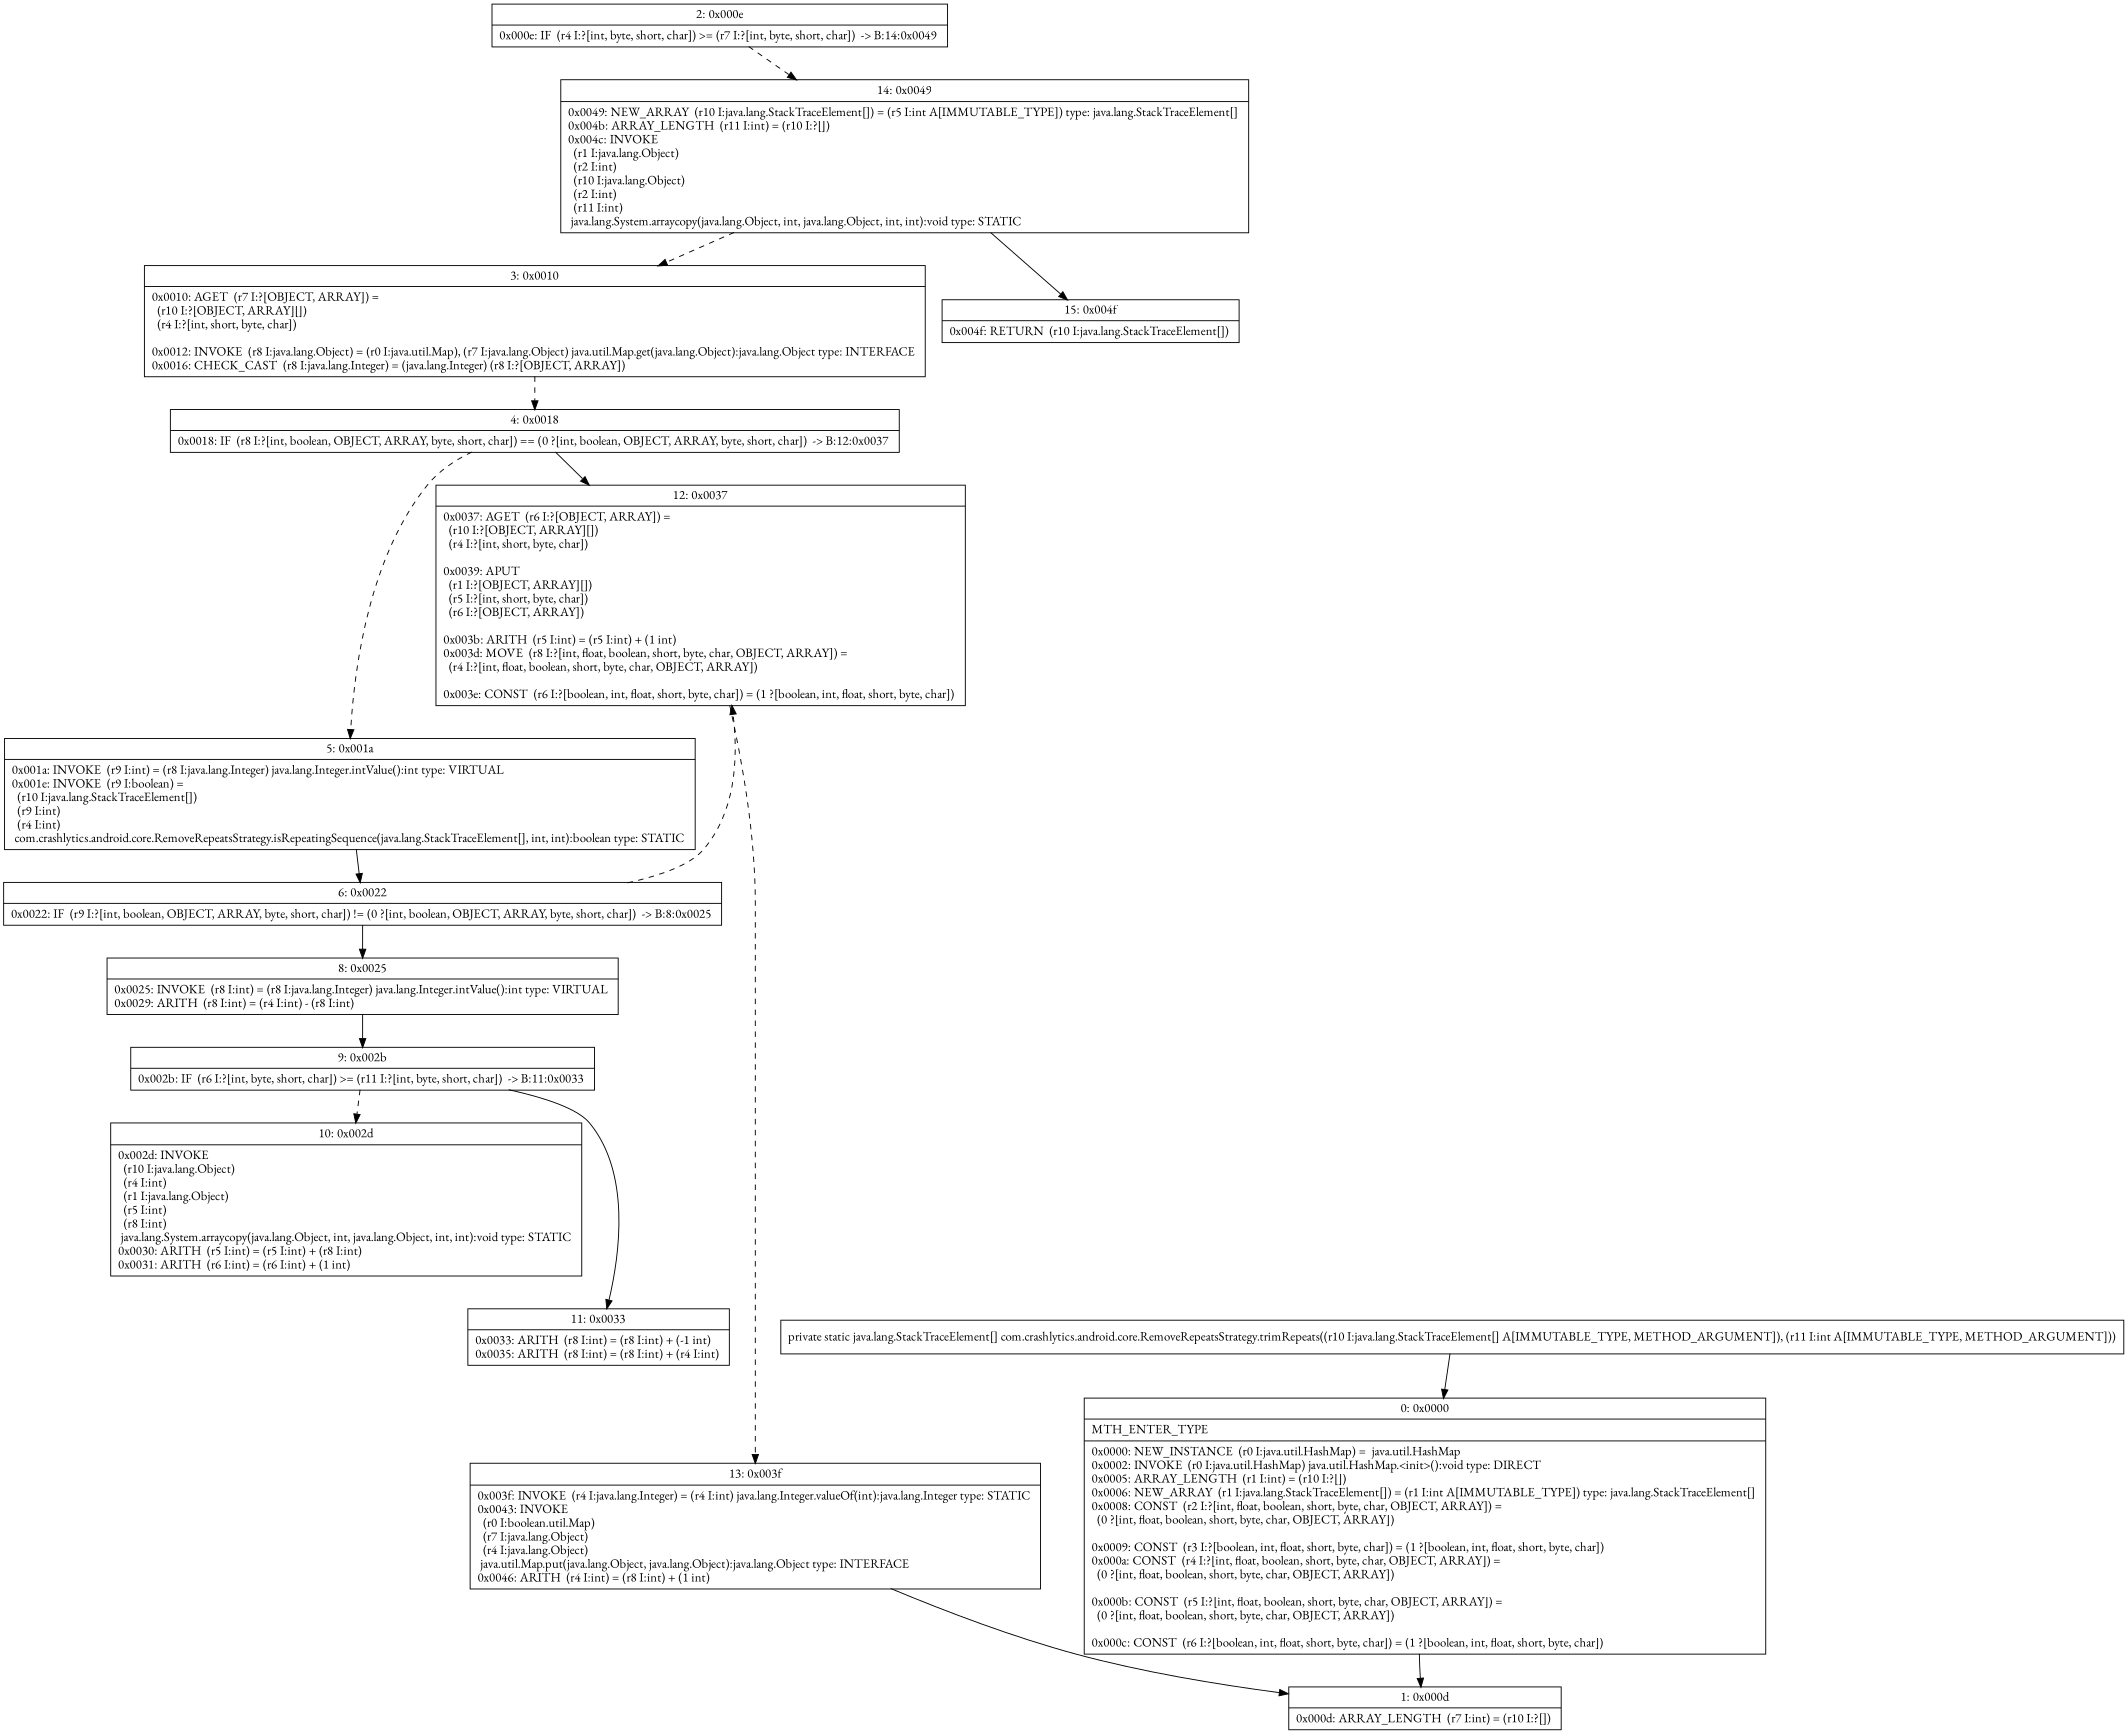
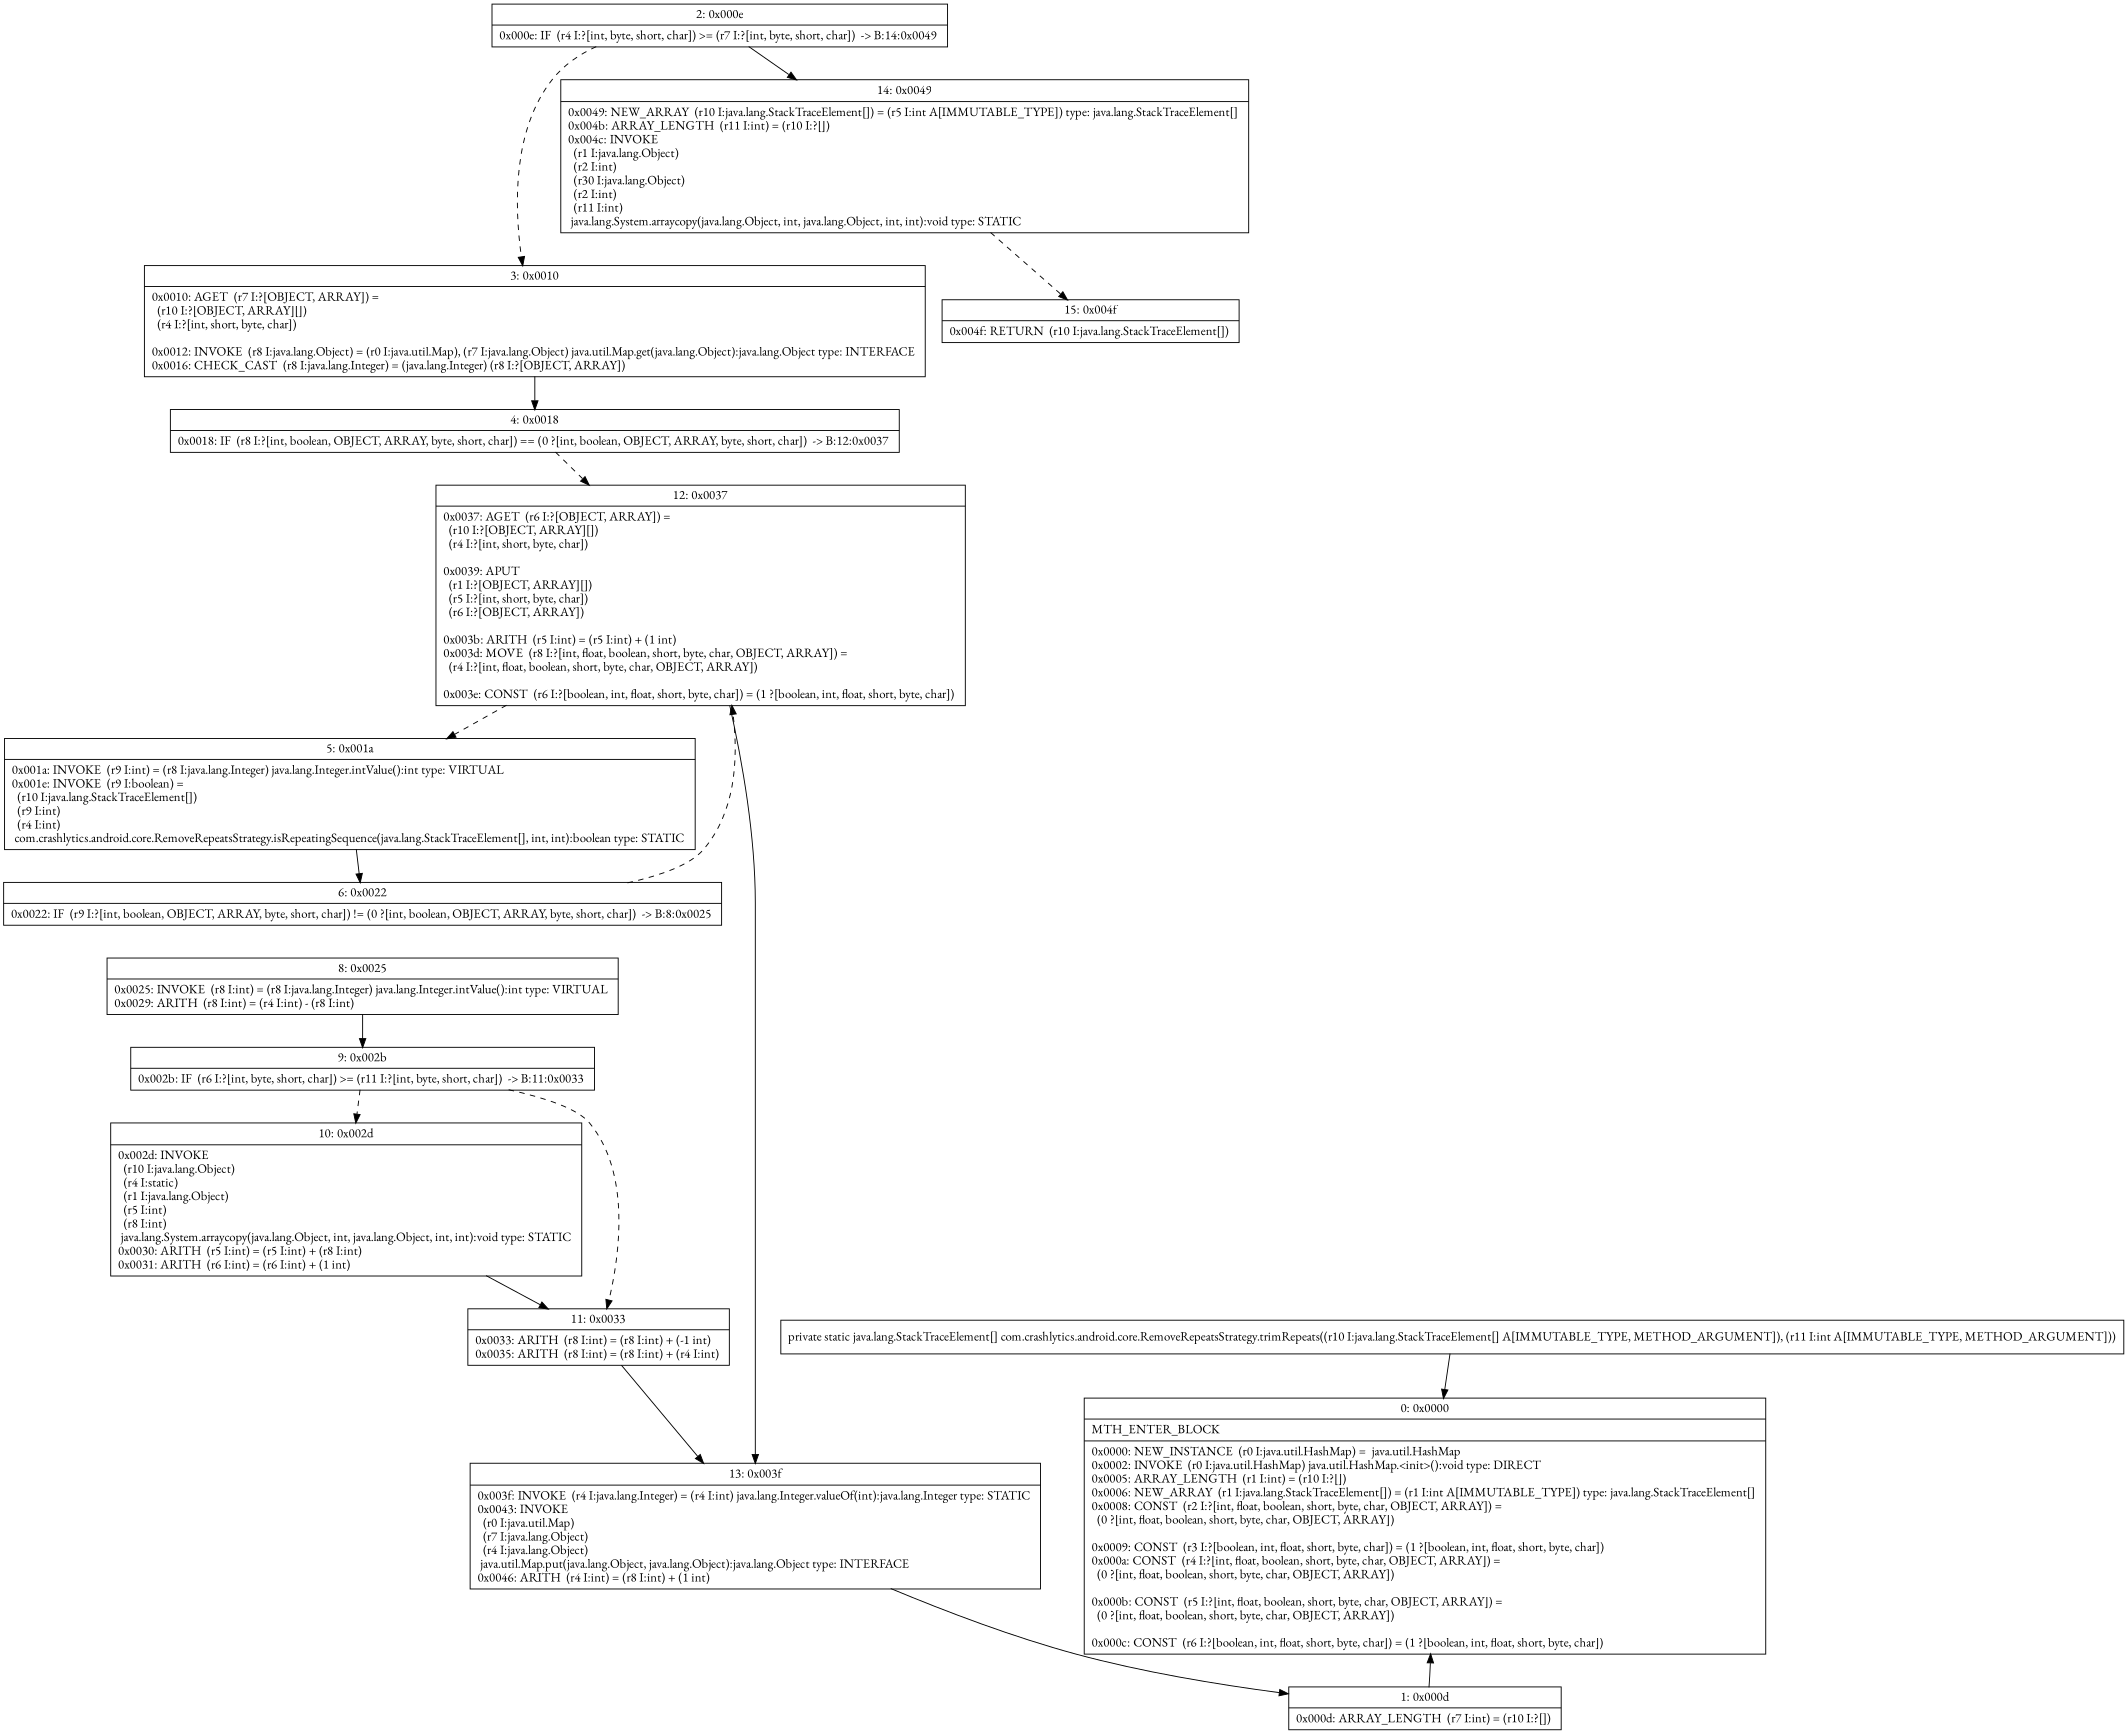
edge "2: 0x000e" -> "14: 0x0049": style dashed -> solid
node "14: 0x0049": text "(r10 I:java.lang.Object)" -> "(r30 I:java.lang.Object)"
edge "14: 0x0049" -> "3: 0x0010": now "2: 0x000e" -> "3: 0x0010"
edge "14: 0x0049" -> "15: 0x004f": style solid -> dashed
edge "3: 0x0010" -> "4: 0x0018": style dashed -> solid
edge "4: 0x0018" -> "12: 0x0037": style solid -> dashed
edge "4: 0x0018" -> "5: 0x001a": now "12: 0x0037" -> "5: 0x001a"
edge "6: 0x0022" -> "8: 0x0025": removed
edge "12: 0x0037" -> "13: 0x003f": style dashed -> solid
edge "9: 0x002b" -> "11: 0x0033": style solid -> dashed
node "10: 0x002d": text "(r4 I:int)" -> "(r4 I:static)"
edge "10: 0x002d" -> "11: 0x0033": added
edge "11: 0x0033" -> "13: 0x003f": added
node "0: 0x0000": text "MTH_ENTER_TYPE" -> "MTH_ENTER_BLOCK"
node "13: 0x003f": text "(r0 I:boolean.util.Map)" -> "(r0 I:java.util.Map)"
edge "0: 0x0000" -> "1: 0x000d": reversed
